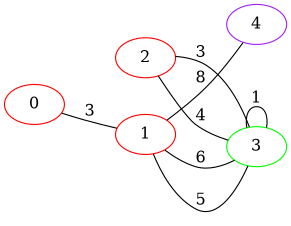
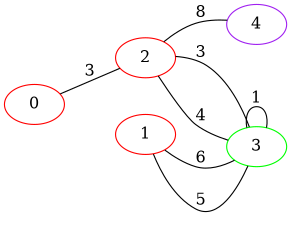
edge "4" -- "1": now "4" -- "2"
edge "0" -- "1": now "0" -- "2"
